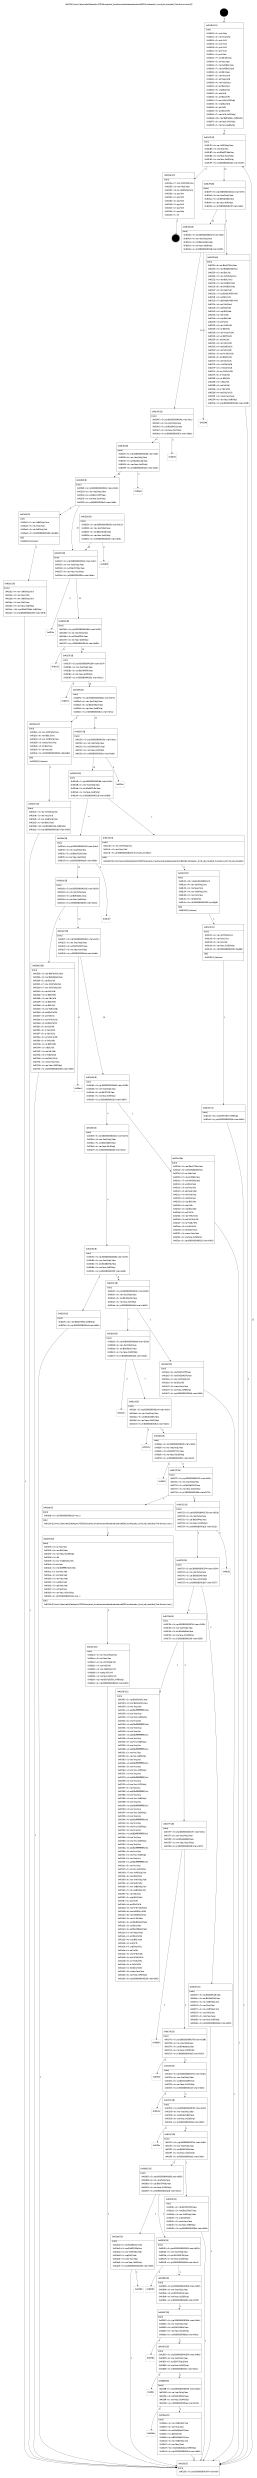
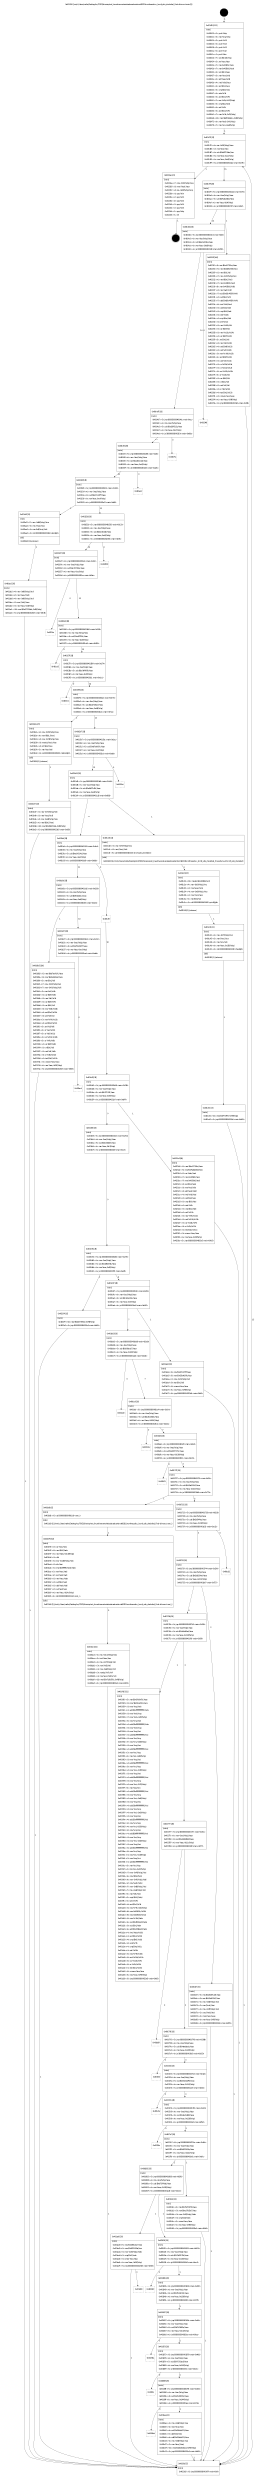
edge "0x40150f [28]" -> "0x401547 [28]": now "0x40150f [28]" -> "0x40152b [28]"
edge "0x401627 [28]" -> "0x401643 [28]": now "0x401cf8" -> "0x401643 [28]"
